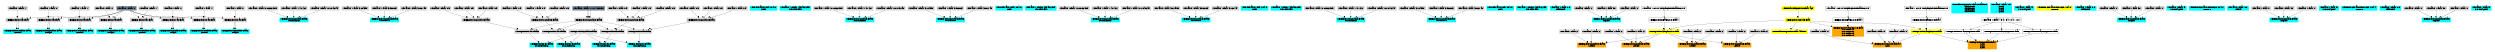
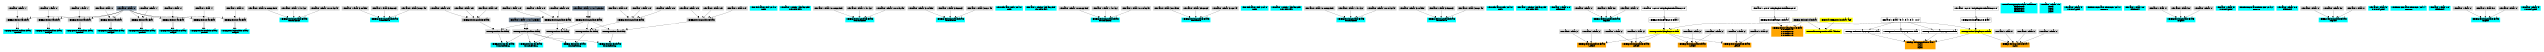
node "VFXTexture2DValue Texture2D (28470) _Texture": fillcolor yellow -> cyan
node "VFXValue`1 Float (0.6) Mesh_a": label "VFXValue`1 Float (0.6) Mesh_a" -> "VFXValue`1 Float (0.6) Lifetime_a"
edge "VFXAttributeExpression Float (age)" -> "VFXExpressionDivide Float": now "VFXAttributeExpression Float (age)" -> "VFXAttributeExpression Float (lifetime)"
node "VFXValue`1 Float (1.701412E+38)": added
node "VFXExpressionDivide Float": fillcolor yellow -> lightgray
node "VFXExpressionCombine Float4 _Color _Color _Color": label "VFXExpressionCombine Float4 _Color _Color _Color" -> "VFXExpressionCombine DValue4 _Color _Color _Color"
